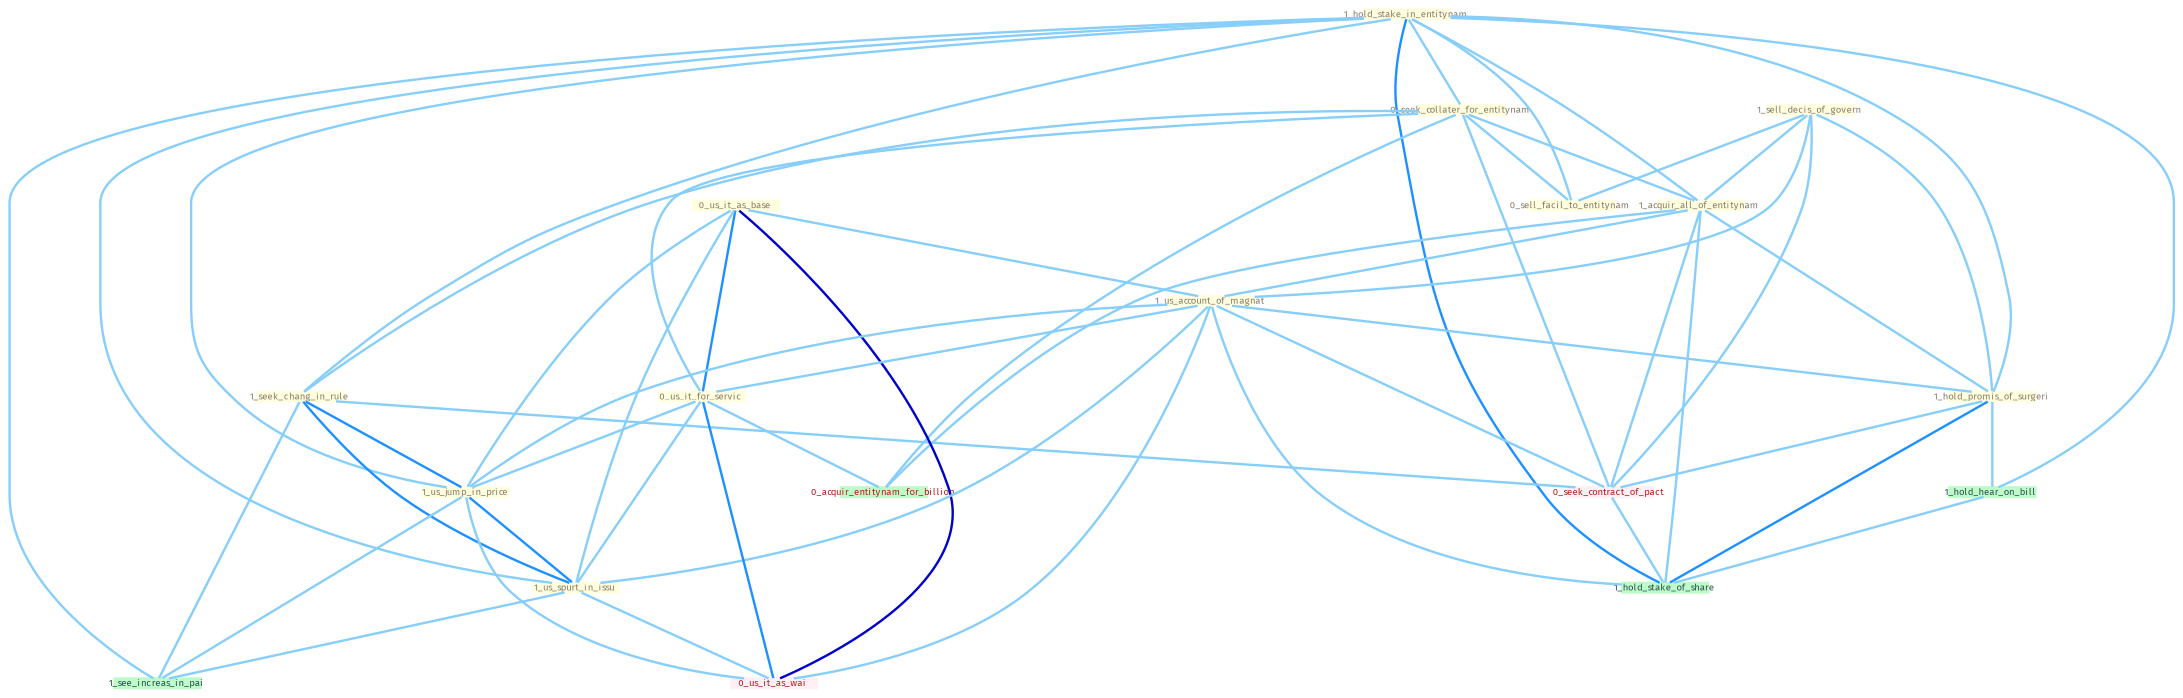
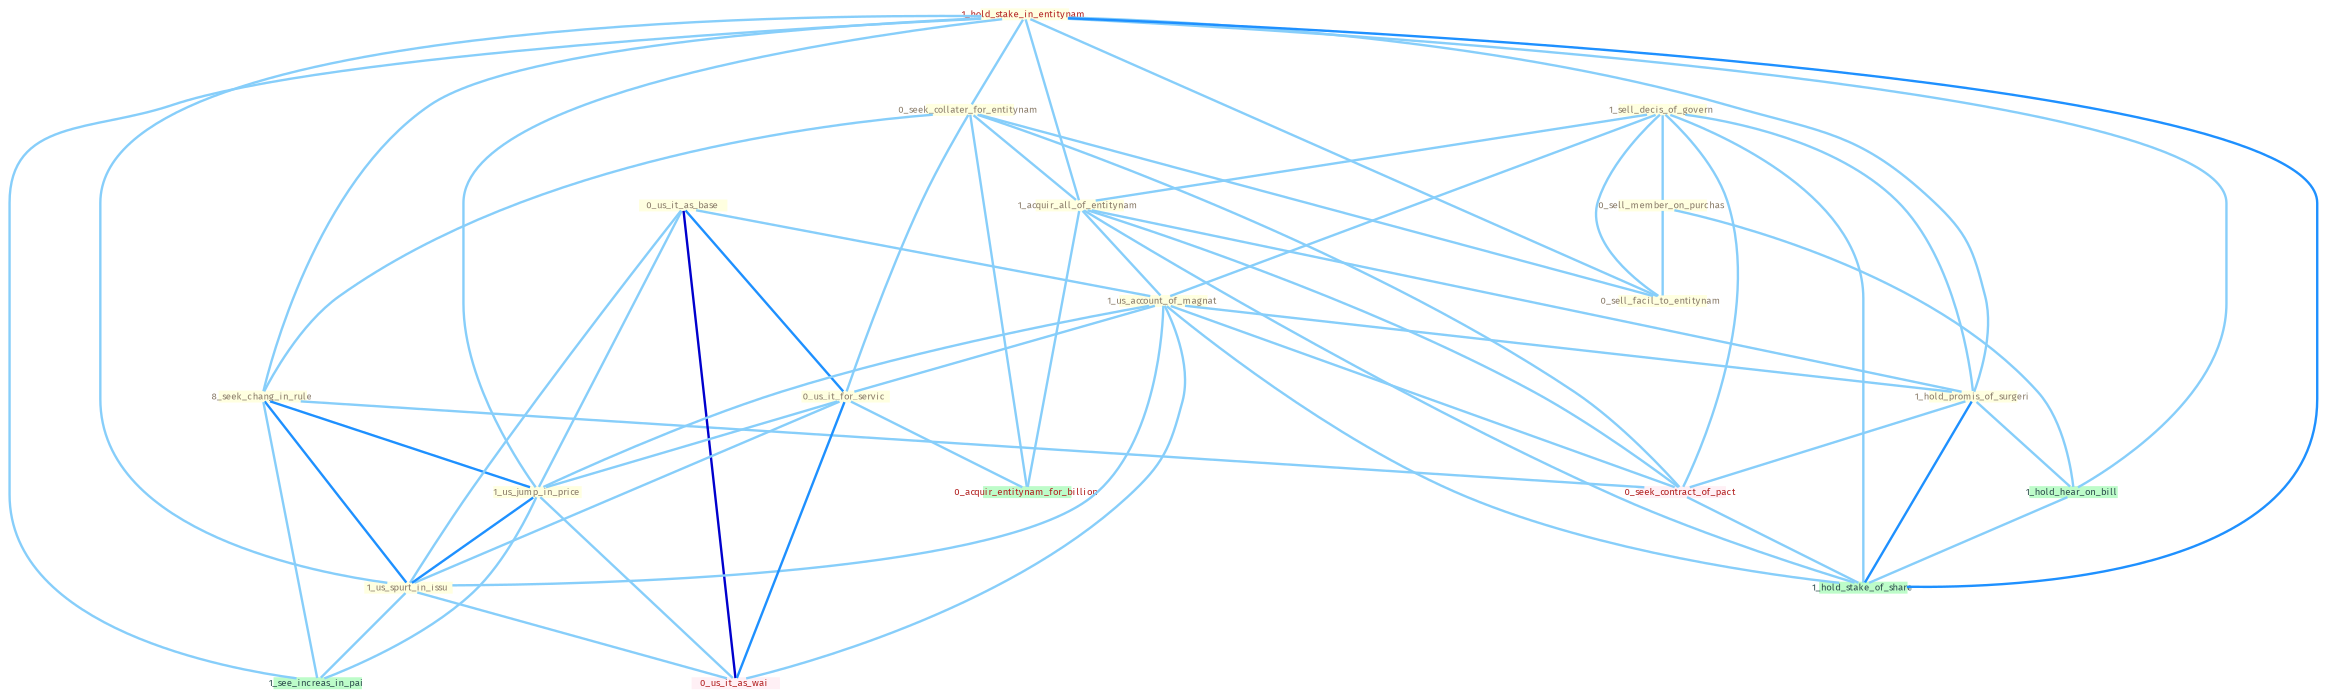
node "1_hold_stake_in_entitynam": fontcolor #8b7d6b -> #b22222
node "0_sell_member_on_purchas": added
edge "1_sell_decis_of_govern" -- "1_hold_stake_of_share": added
node "1_seek_chang_in_rule": label "1_seek_chang_in_rule" -> "8_seek_chang_in_rule"
